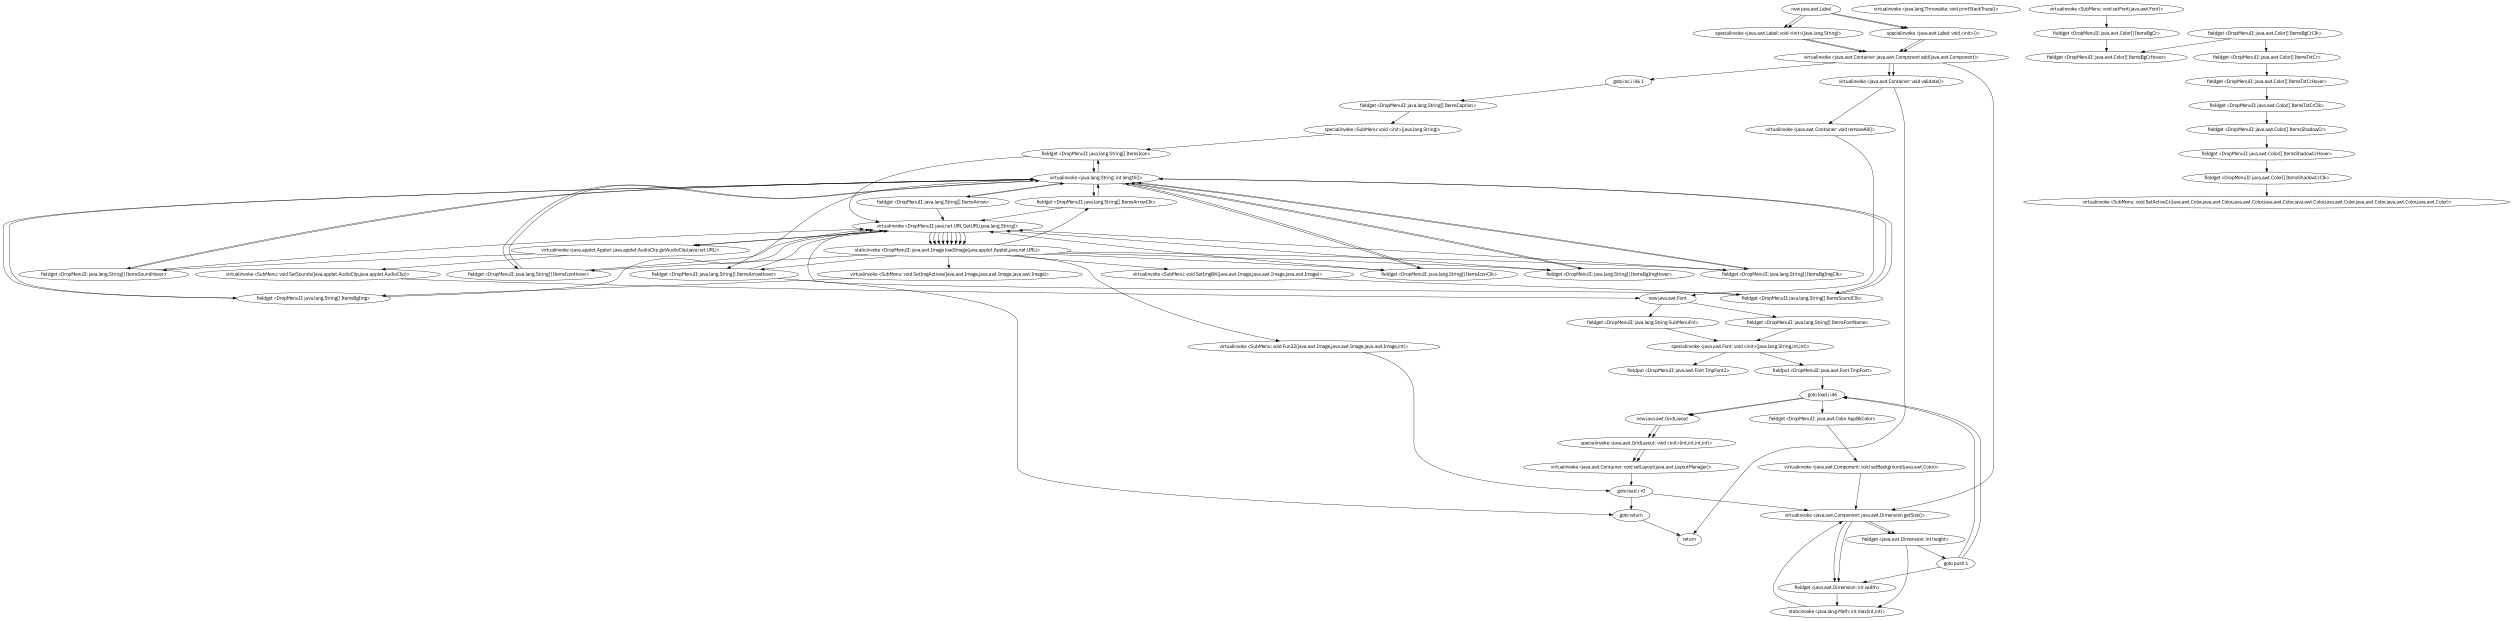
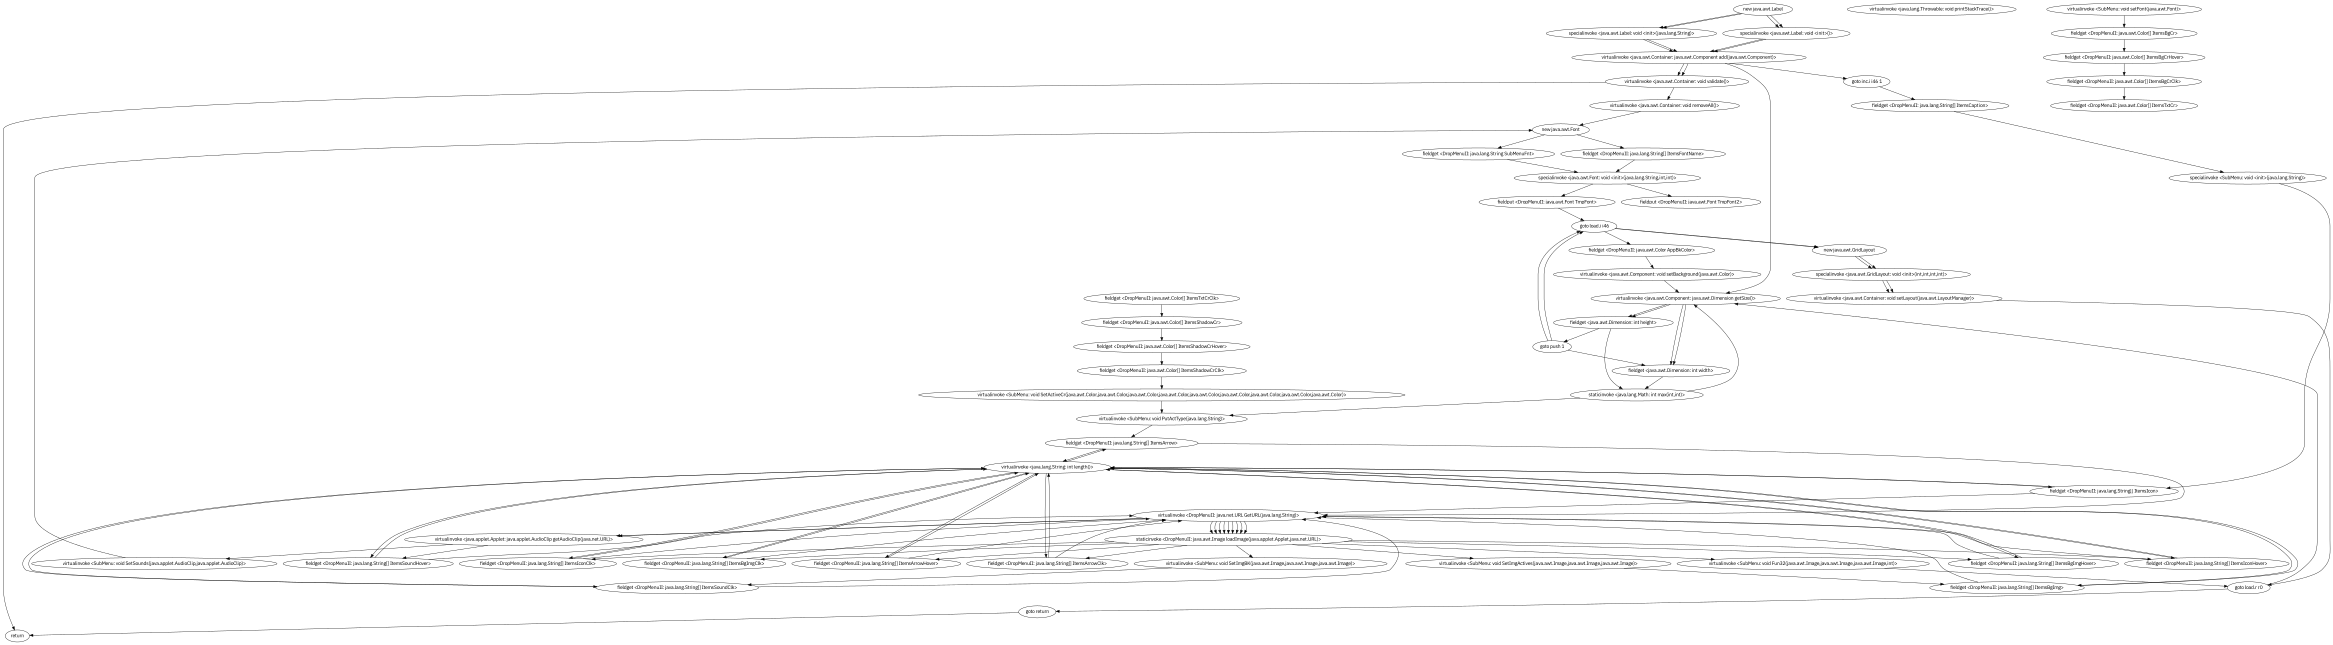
edge "fieldget <DropMenuII: java.awt.Color[] ItemsBgCrClk>" -> "fieldget <DropMenuII: java.awt.Color[] ItemsBgCrHover>": reversed
node "fieldget <DropMenuII: java.awt.Color[] ItemsTxtCrHover>": removed
node "virtualinvoke <SubMenu: void PutActType(java.lang.String)>": added
edge "fieldget <DropMenuII: java.lang.String[] ItemsArrowHover>" -> "goto return": now "fieldget <DropMenuII: java.lang.String[] ItemsArrowHover>" -> "virtualinvoke <java.lang.String: int length()>"
